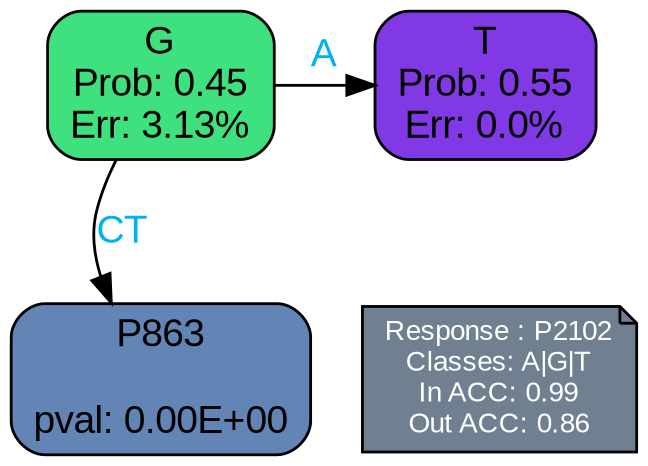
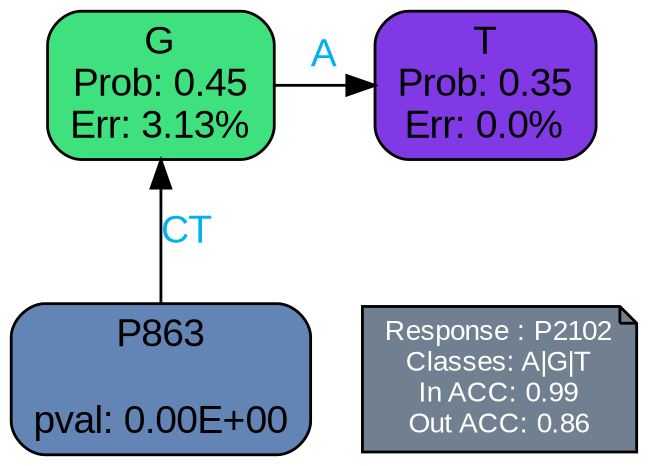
node "T Prob: 0.55 Err: 0.0%": label "T Prob: 0.55 Err: 0.0%" -> "T Prob: 0.35 Err: 0.0%"
edge "G Prob: 0.45 Err: 3.13%" -> "P863 pval: 0.00E+00": reversed
